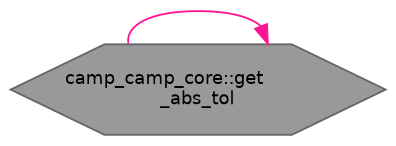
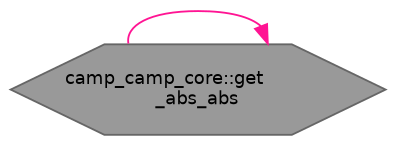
node "camp_camp_core::get _abs_tol": label "camp_camp_core::get _abs_tol" -> "camp_camp_core::get _abs_abs"
